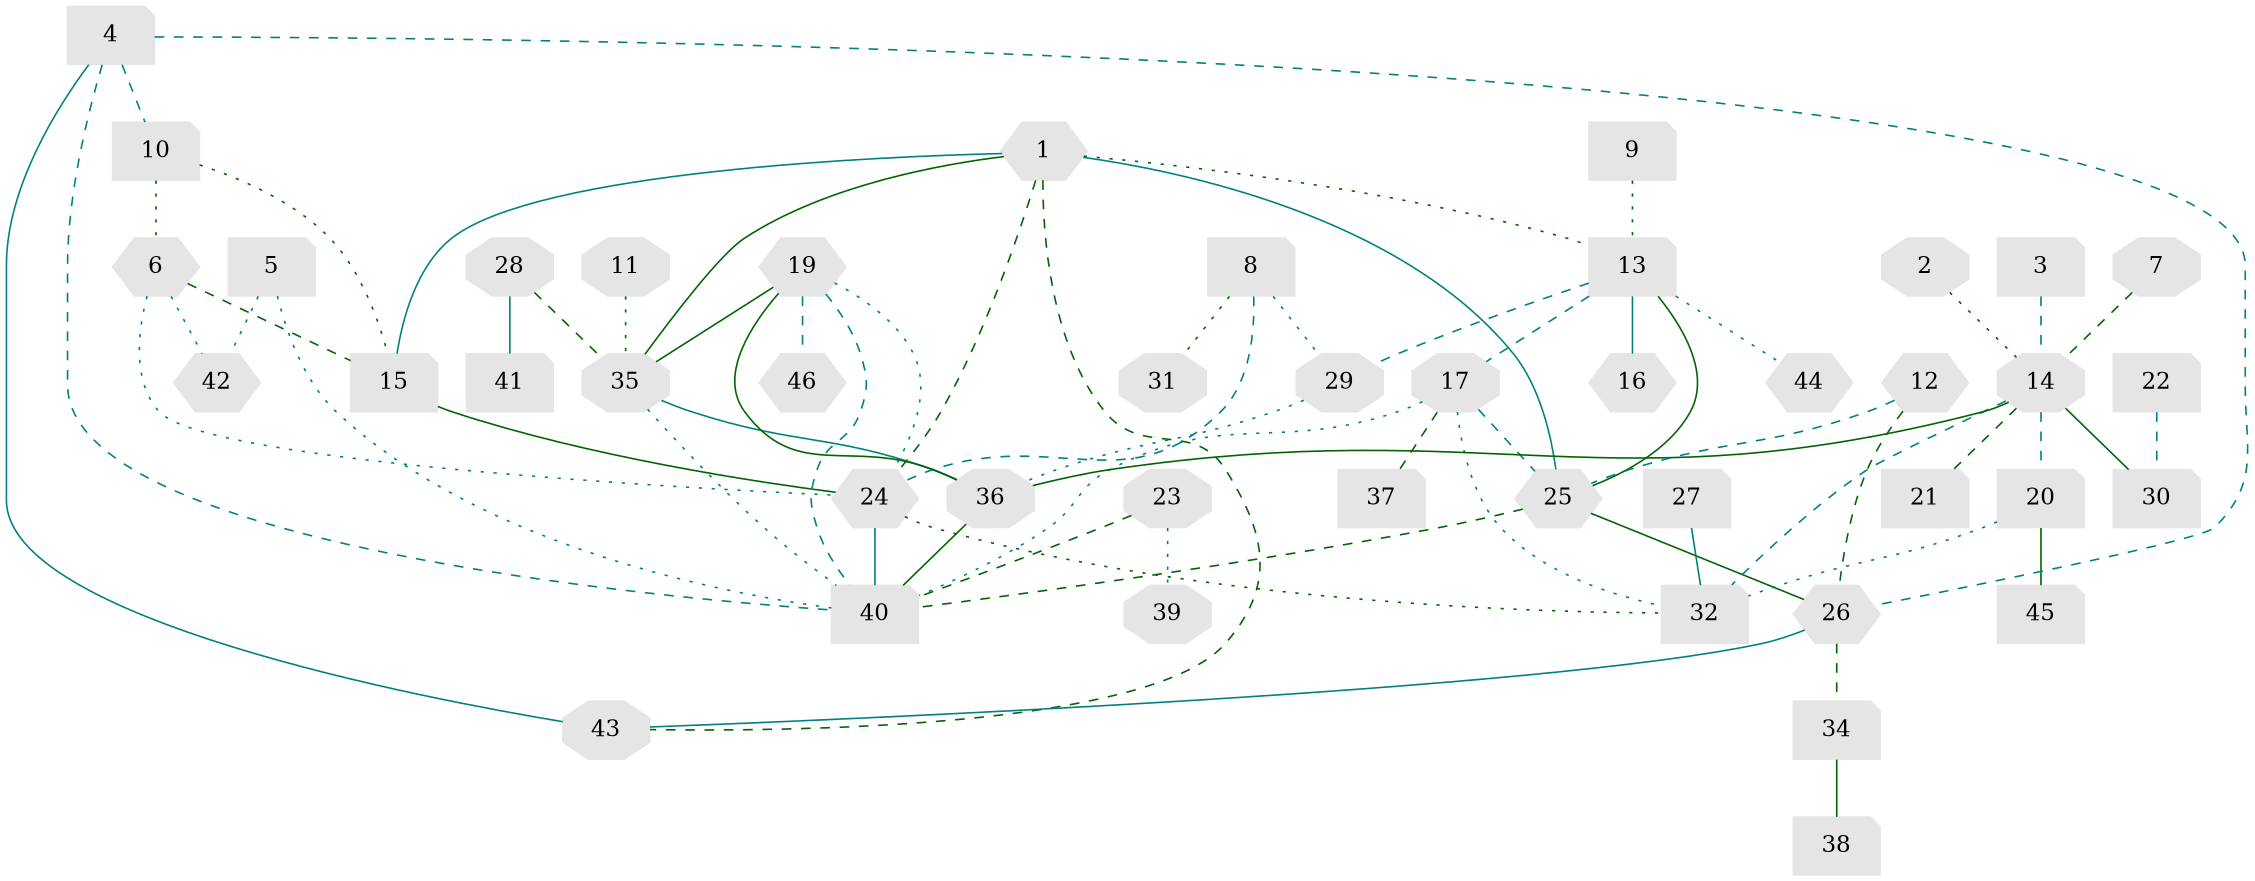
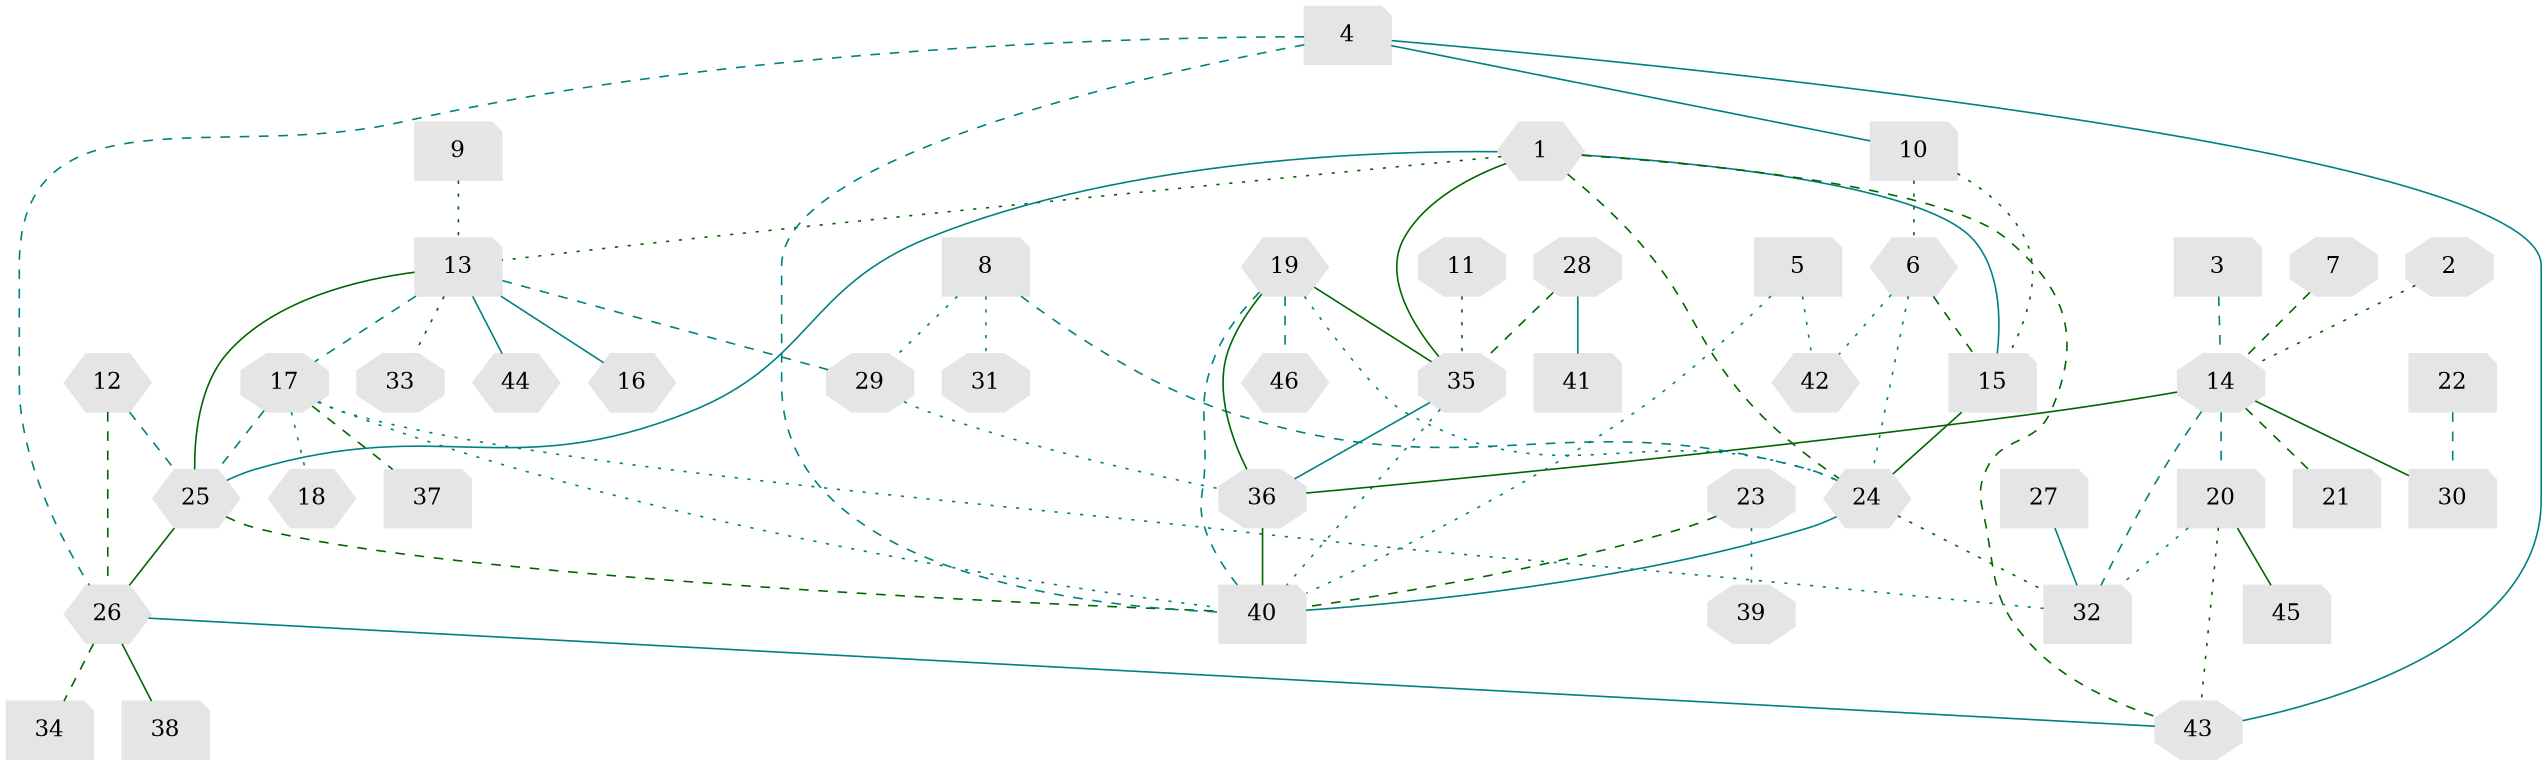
edge "4" -- "10": style dashed -> solid
edge "8" -- "31": color darkgreen -> teal
edge "13" -- "44": style dotted -> solid
node "33": added
node "18": added
edge "20" -- "43": added
edge "34" -- "38": now "26" -- "38"
